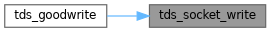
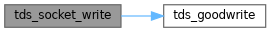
edge "tds_goodwrite" -> "tds_socket_write": reversed
